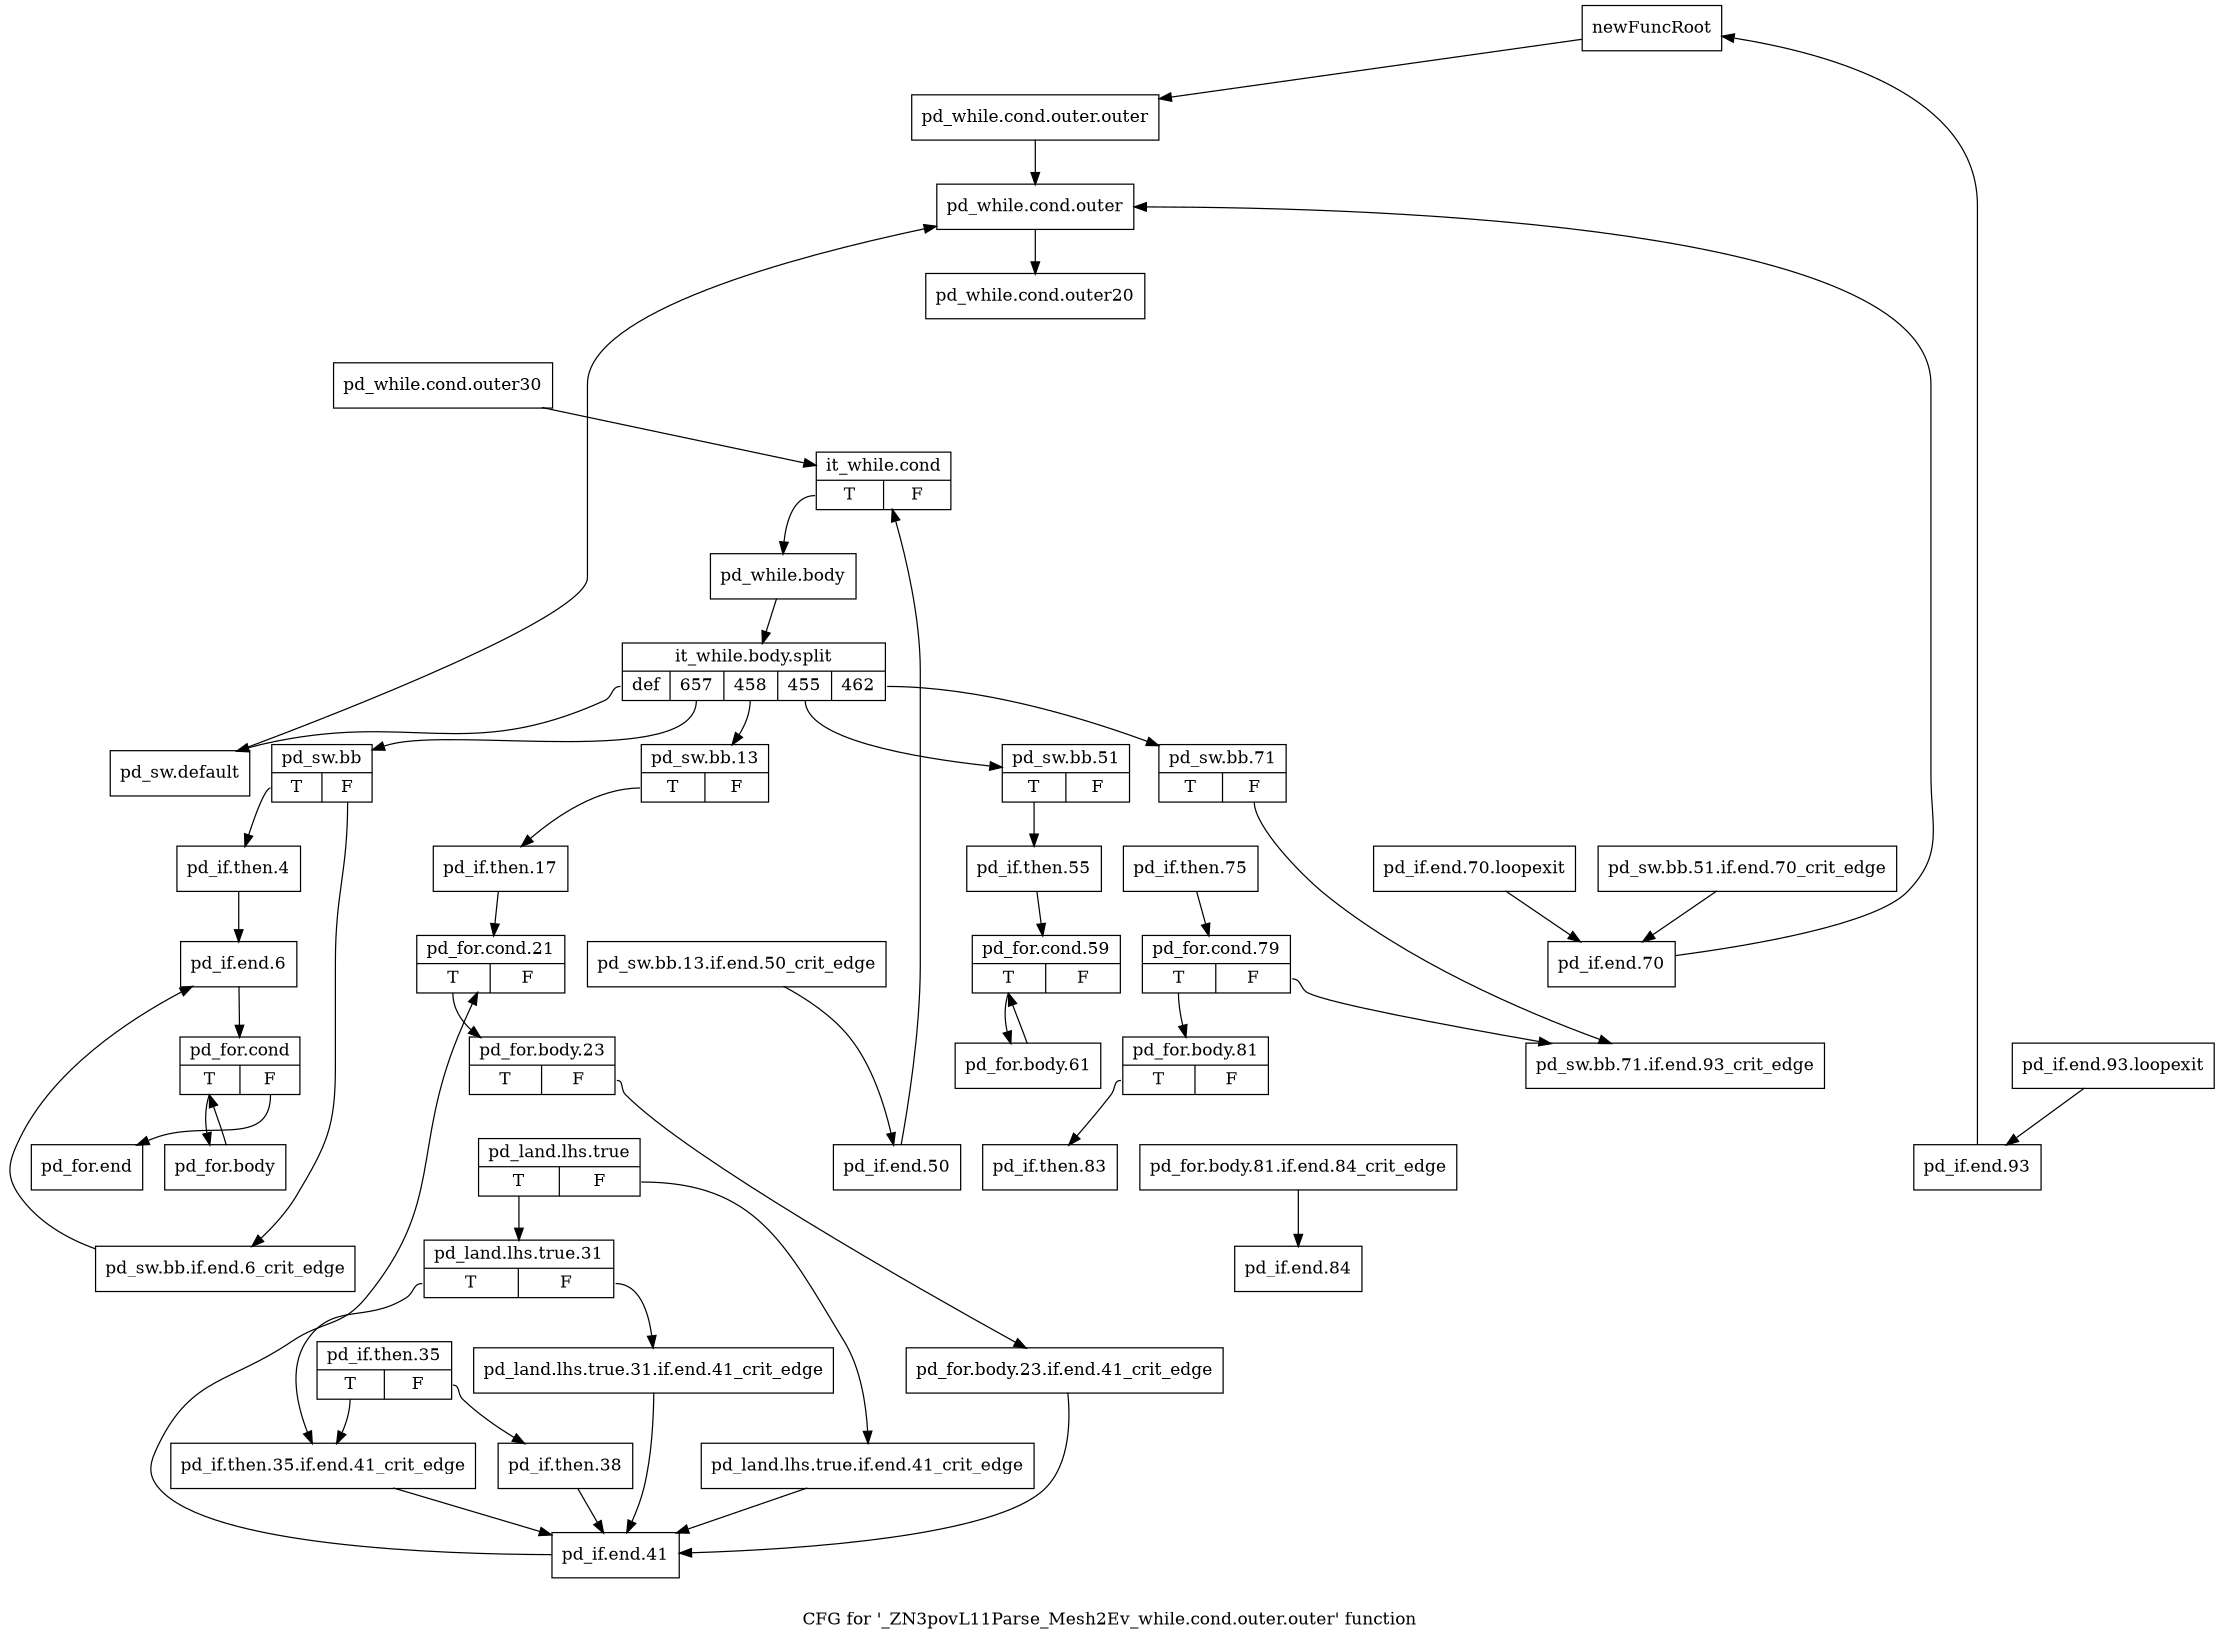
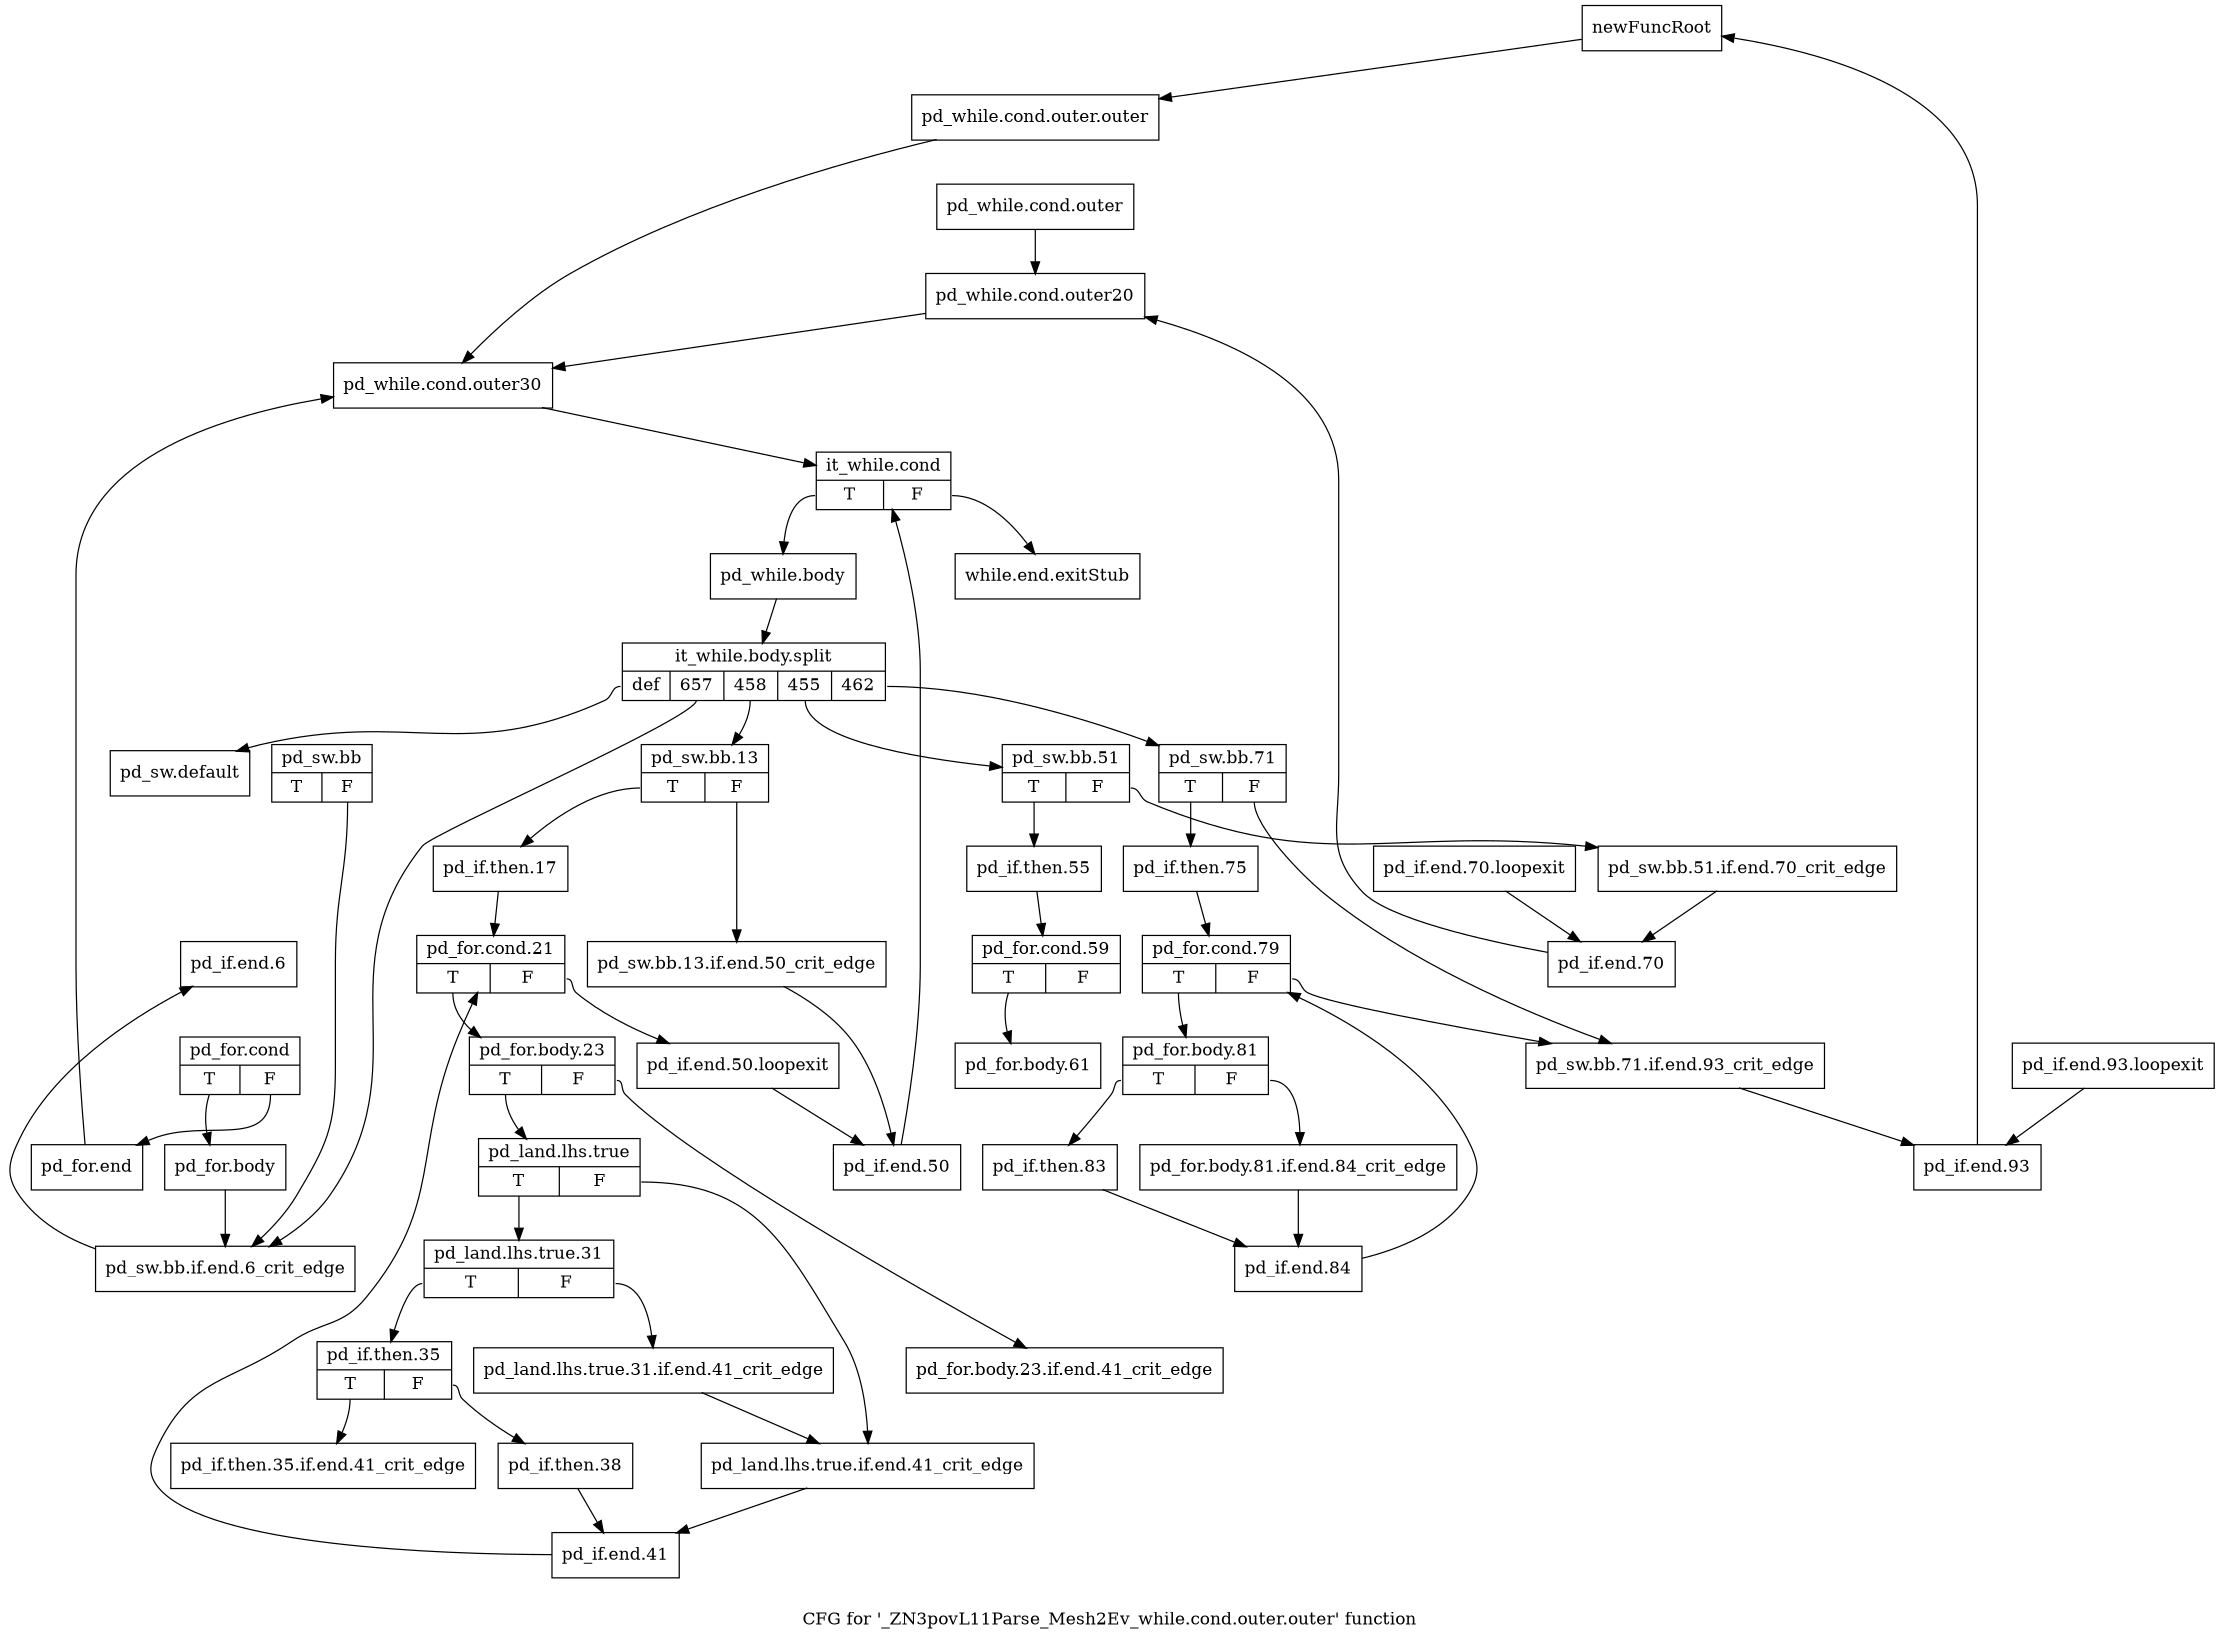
edge "pd_while.cond.outer.outer" -> "pd_while.cond.outer": now "pd_while.cond.outer.outer" -> "pd_while.cond.outer30"
edge "pd_while.cond.outer20" -> "pd_while.cond.outer30": added
edge "pd_if.end.70" -> "pd_while.cond.outer": now "pd_if.end.70" -> "pd_while.cond.outer20"
edge "pd_sw.default" -> "pd_while.cond.outer": removed
node "while.end.exitStub": added
edge "pd_for.end" -> "pd_while.cond.outer30": added
edge "it_while.body.split" -> "pd_sw.bb": now "it_while.body.split" -> "pd_sw.bb.if.end.6_crit_edge"
edge "pd_sw.bb.71" -> "pd_if.then.75": added
edge "pd_sw.bb.51" -> "pd_sw.bb.51.if.end.70_crit_edge": added
edge "pd_sw.bb.13" -> "pd_sw.bb.13.if.end.50_crit_edge": added
node "pd_if.then.4": removed
edge "pd_if.end.6" -> "pd_for.cond": removed
edge "pd_for.body.61" -> "pd_for.cond.59": removed
node "pd_if.end.50.loopexit": added
edge "pd_for.body.81" -> "pd_for.body.81.if.end.84_crit_edge": added
edge "pd_for.body.23" -> "pd_land.lhs.true": added
edge "pd_sw.bb.71.if.end.93_crit_edge" -> "pd_if.end.93": added
edge "pd_for.body" -> "pd_for.cond": now "pd_for.body" -> "pd_sw.bb.if.end.6_crit_edge"
edge "pd_if.end.84" -> "pd_for.cond.79": added
edge "pd_if.then.83" -> "pd_if.end.84": added
edge "pd_land.lhs.true.31" -> "pd_if.then.35.if.end.41_crit_edge": now "pd_land.lhs.true.31" -> "pd_if.then.35"
edge "pd_land.lhs.true.31.if.end.41_crit_edge" -> "pd_if.end.41": now "pd_land.lhs.true.31.if.end.41_crit_edge" -> "pd_land.lhs.true.if.end.41_crit_edge"
edge "pd_if.then.35.if.end.41_crit_edge" -> "pd_if.end.41": removed
edge "pd_for.body.23.if.end.41_crit_edge" -> "pd_if.end.41": removed
